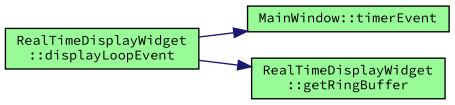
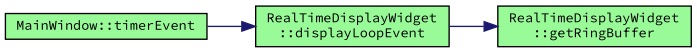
edge "RealTimeDisplayWidget ::displayLoopEvent" -> "MainWindow::timerEvent": reversed
